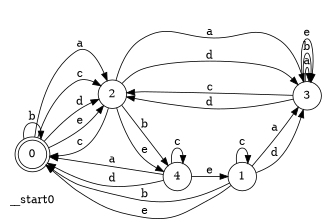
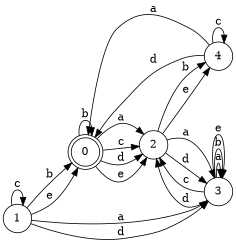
edge "2" -> "0": removed, label "c"
edge "4" -> "1": removed, label "e"
node "__start0": removed
